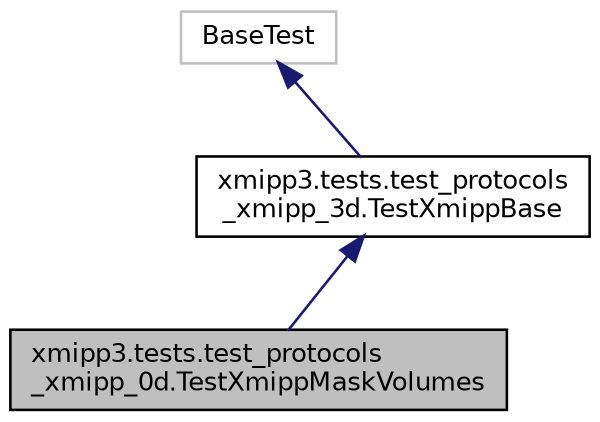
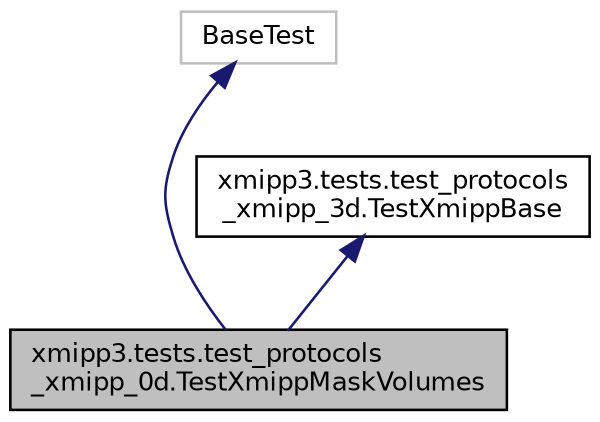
edge "xmipp3.tests.test_protocols _xmipp_3d.TestXmippBase" -> "BaseTest": now "xmipp3.tests.test_protocols _xmipp_0d.TestXmippMaskVolumes" -> "BaseTest"
